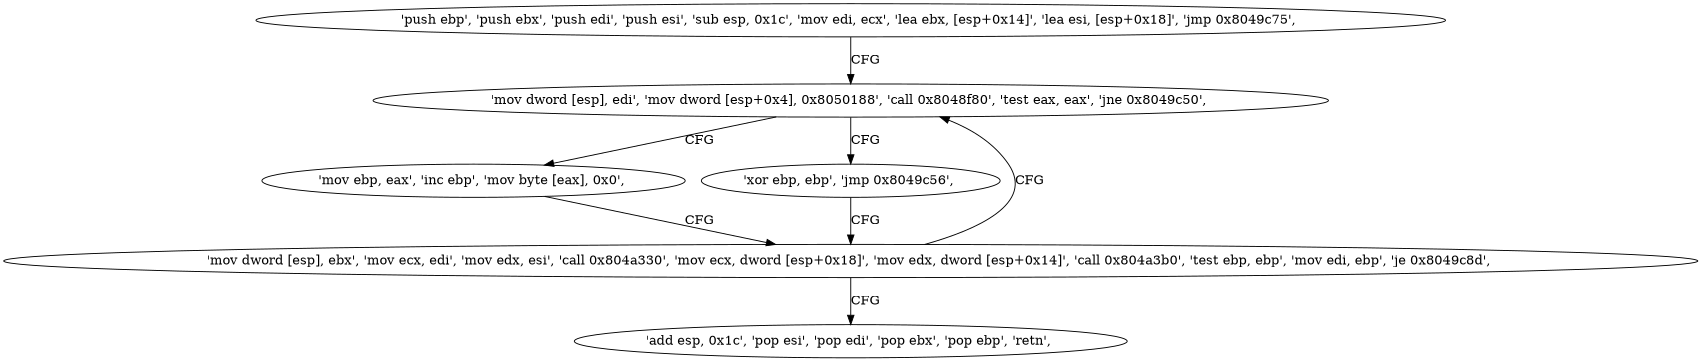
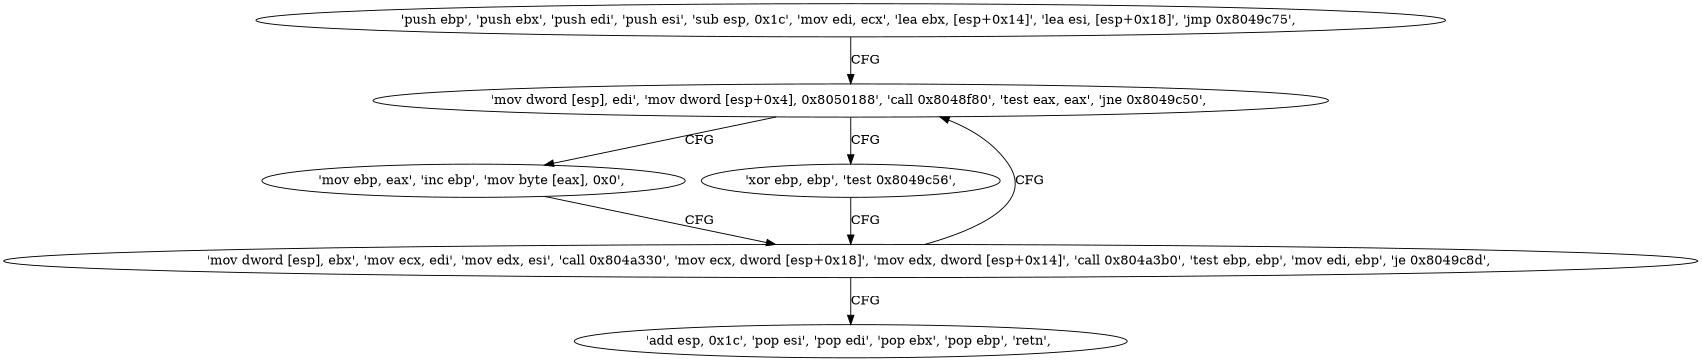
node "'xor ebp, ebp', 'jmp 0x8049c56',": label "'xor ebp, ebp', 'jmp 0x8049c56'," -> "'xor ebp, ebp', 'test 0x8049c56',"
